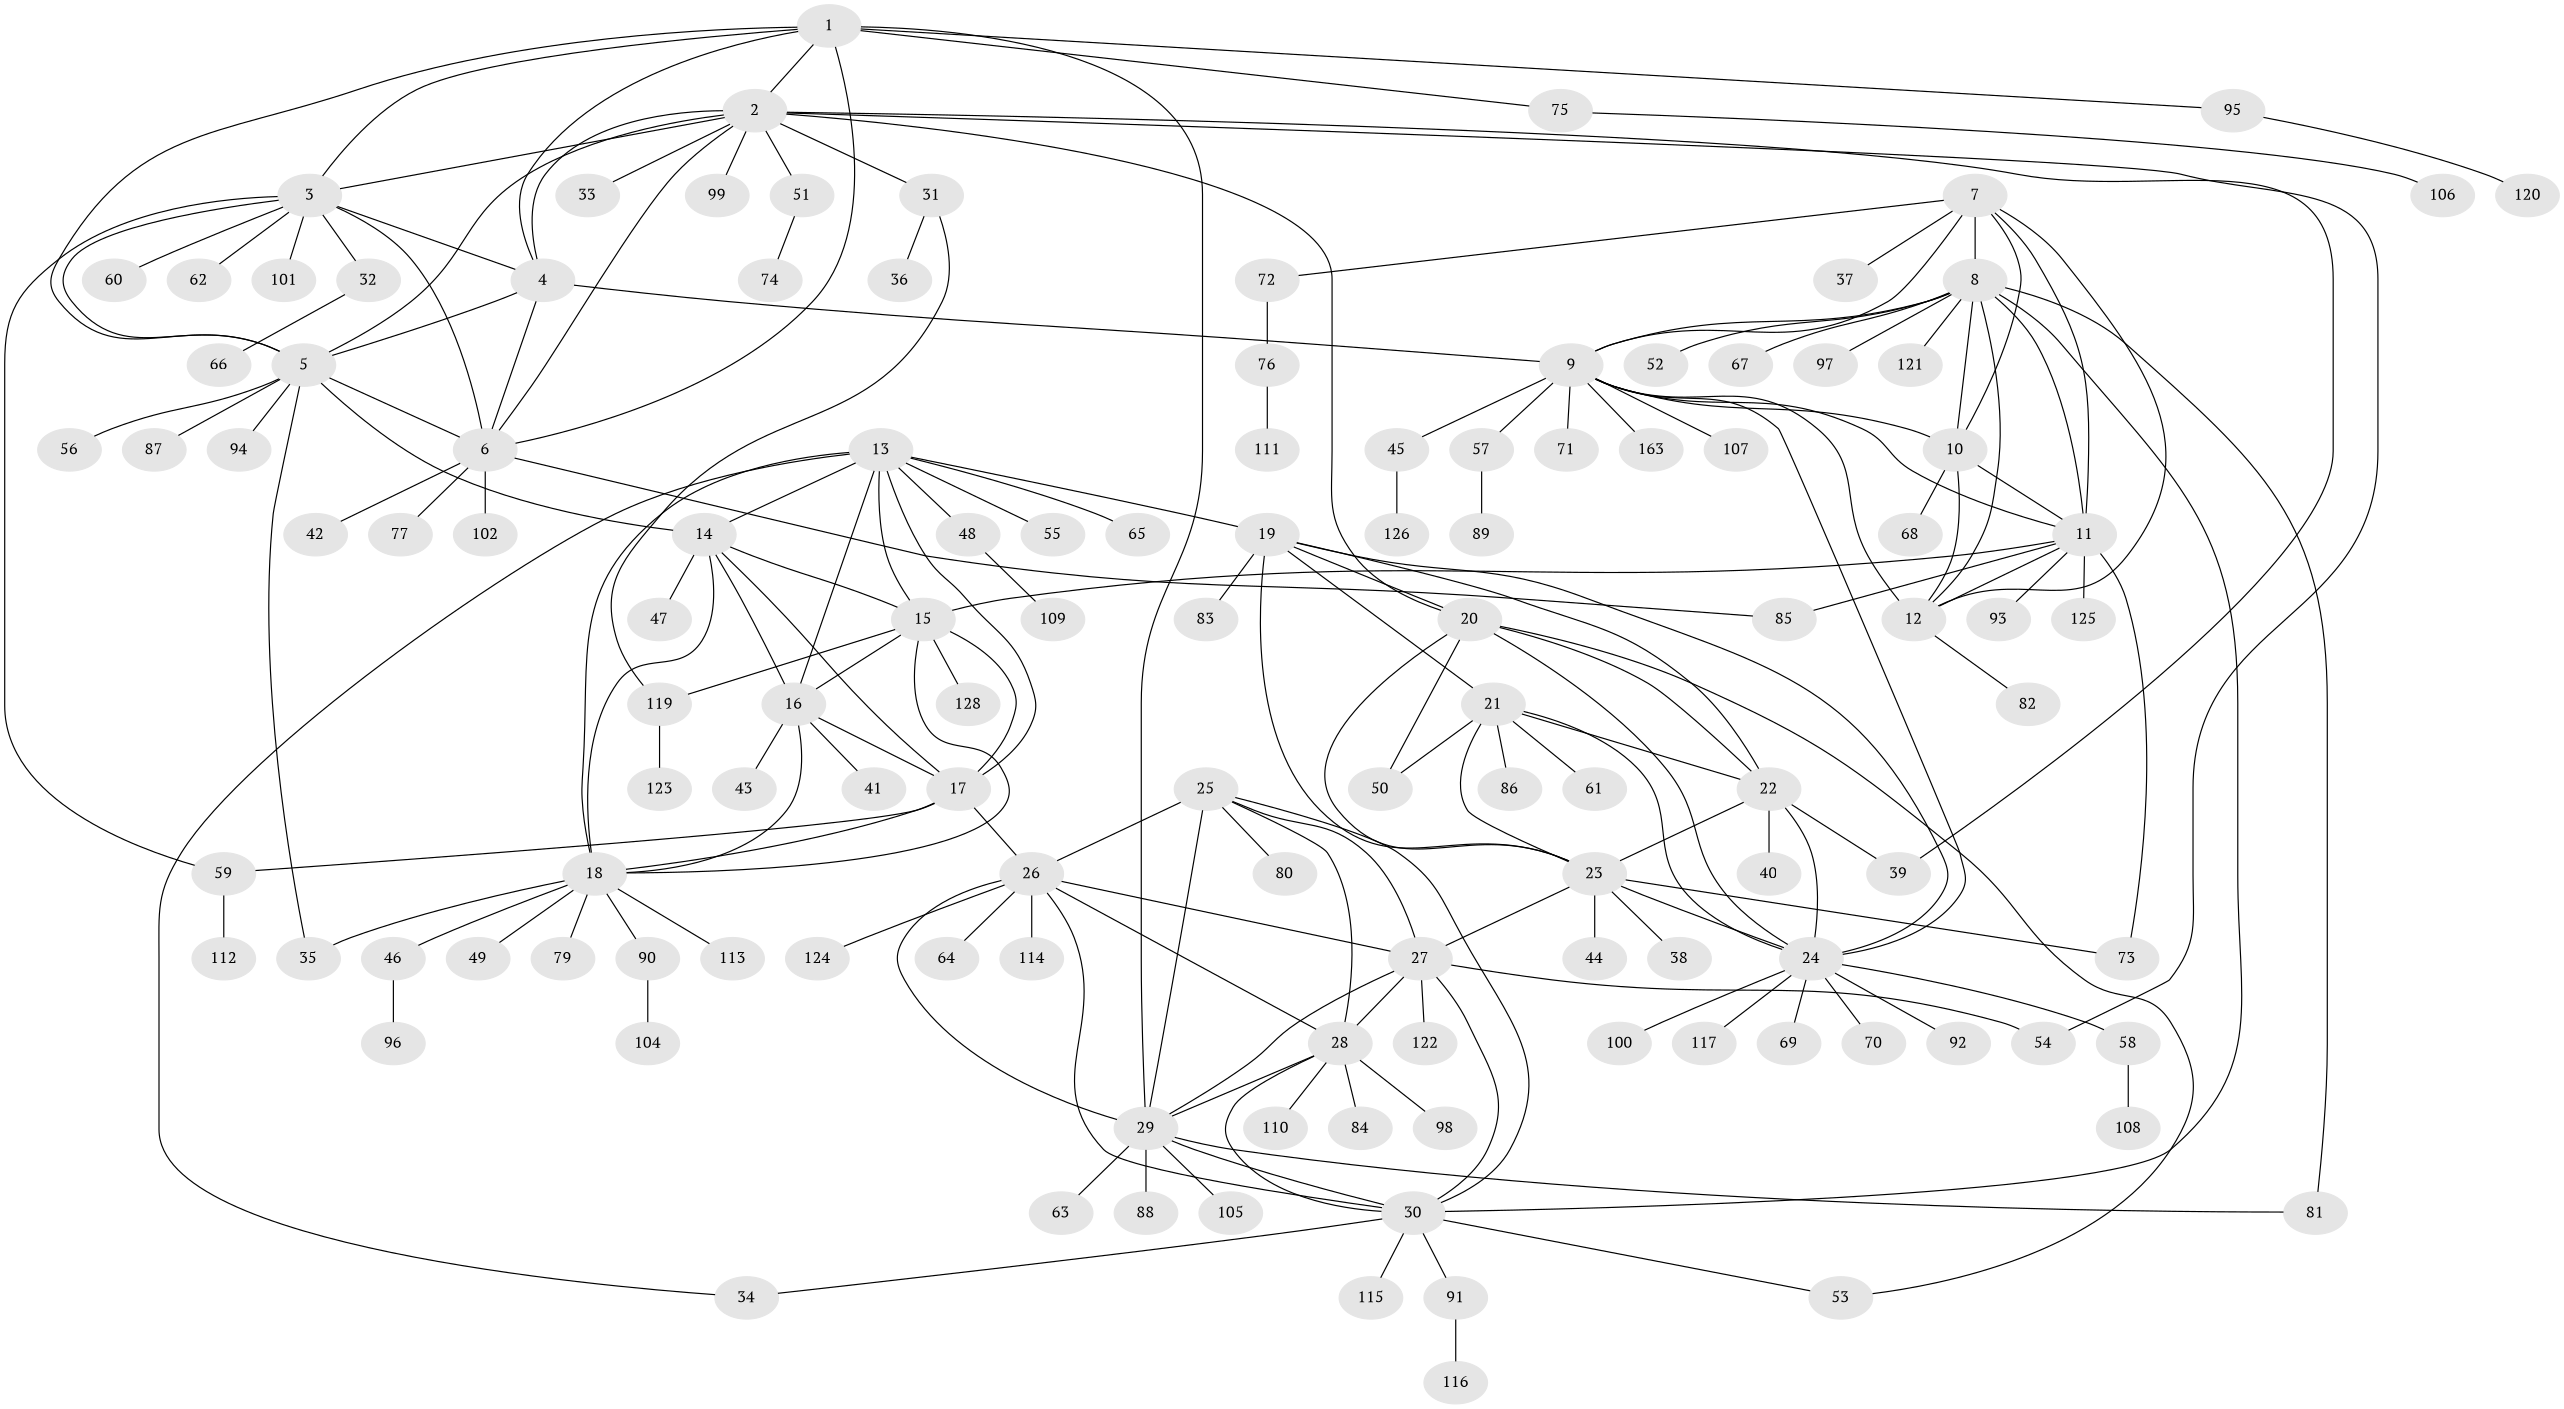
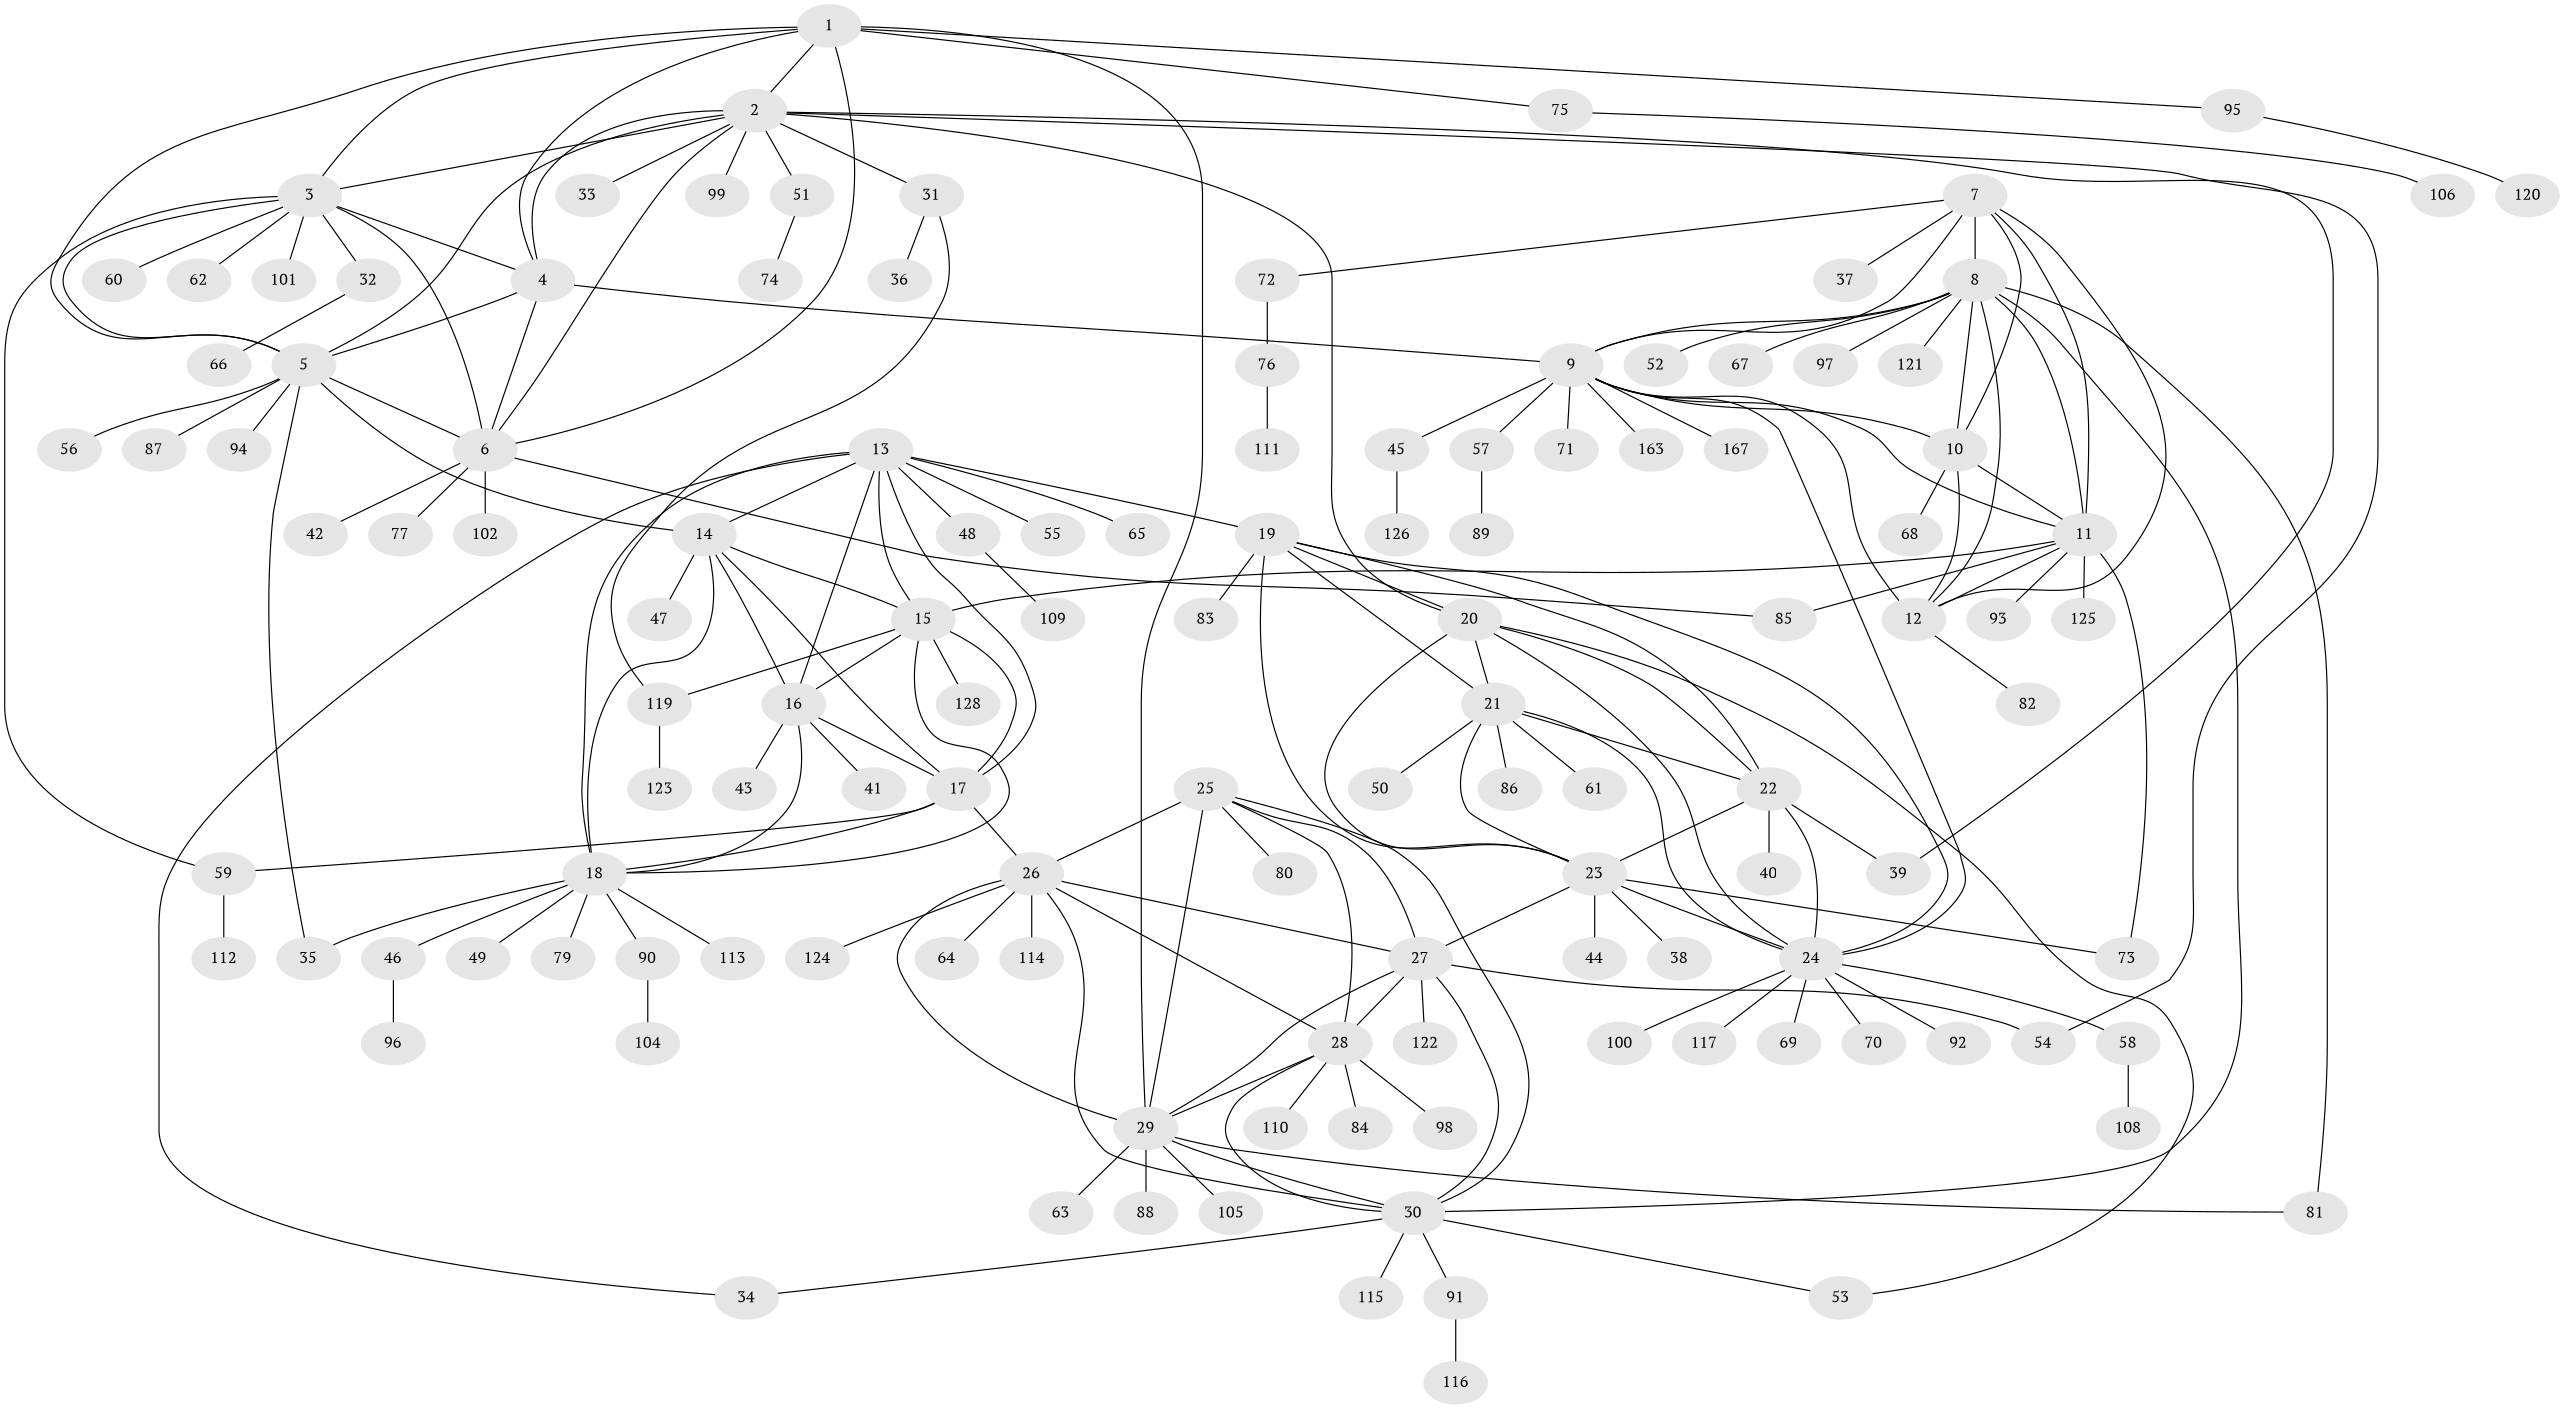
node "107": label "107" -> "167"
edge "20" -- "50": now "20" -- "21"
